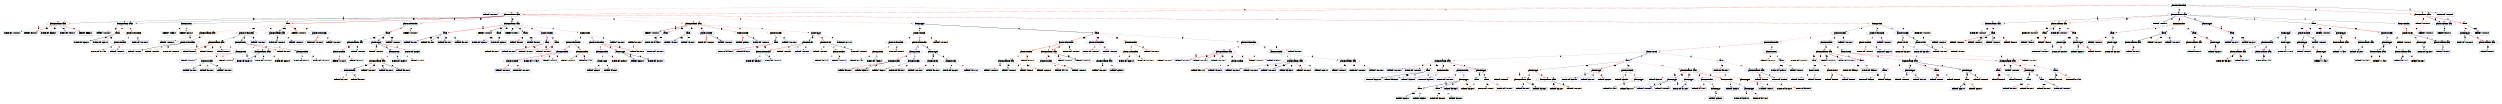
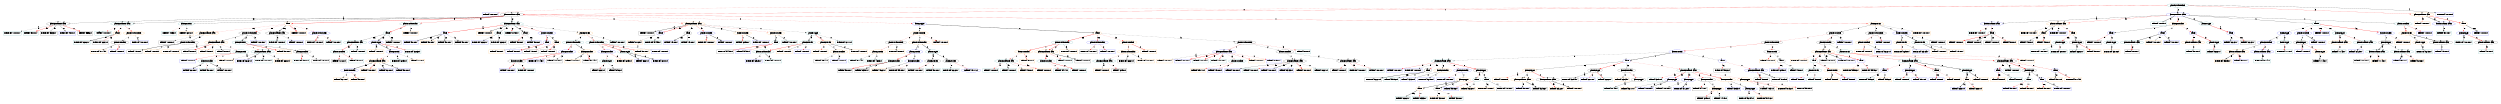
node "Deleted (74.19%)": added
